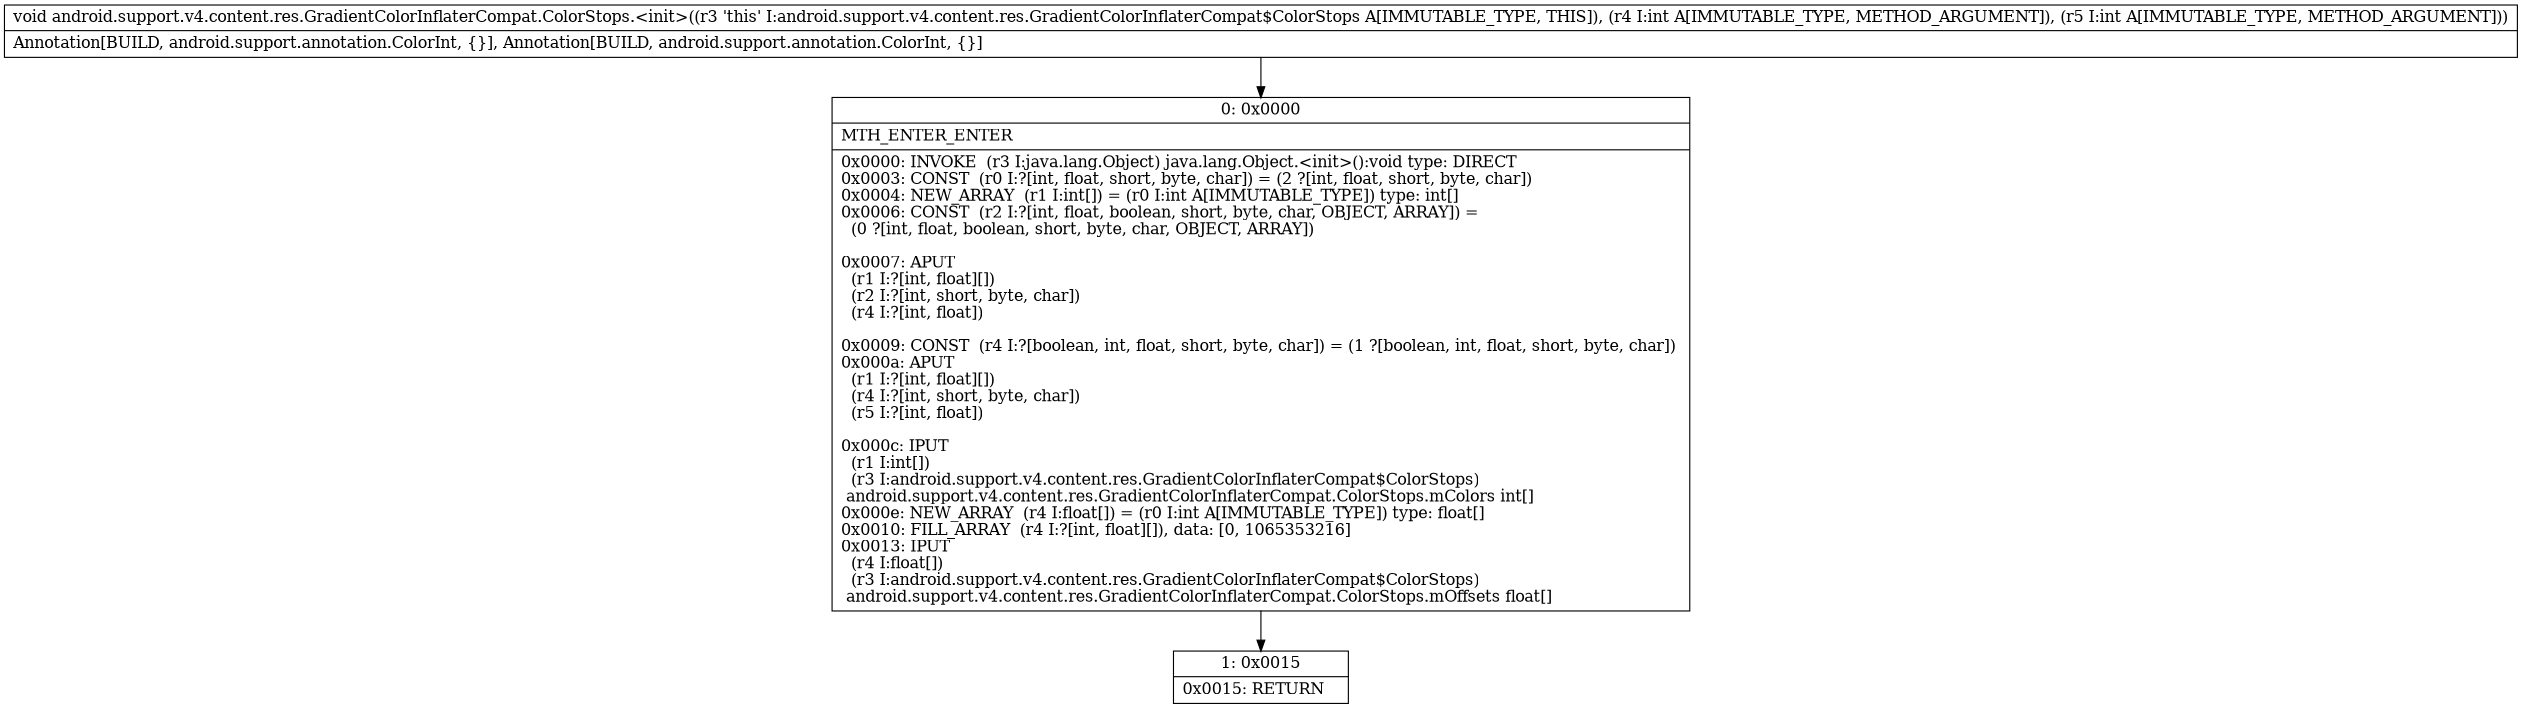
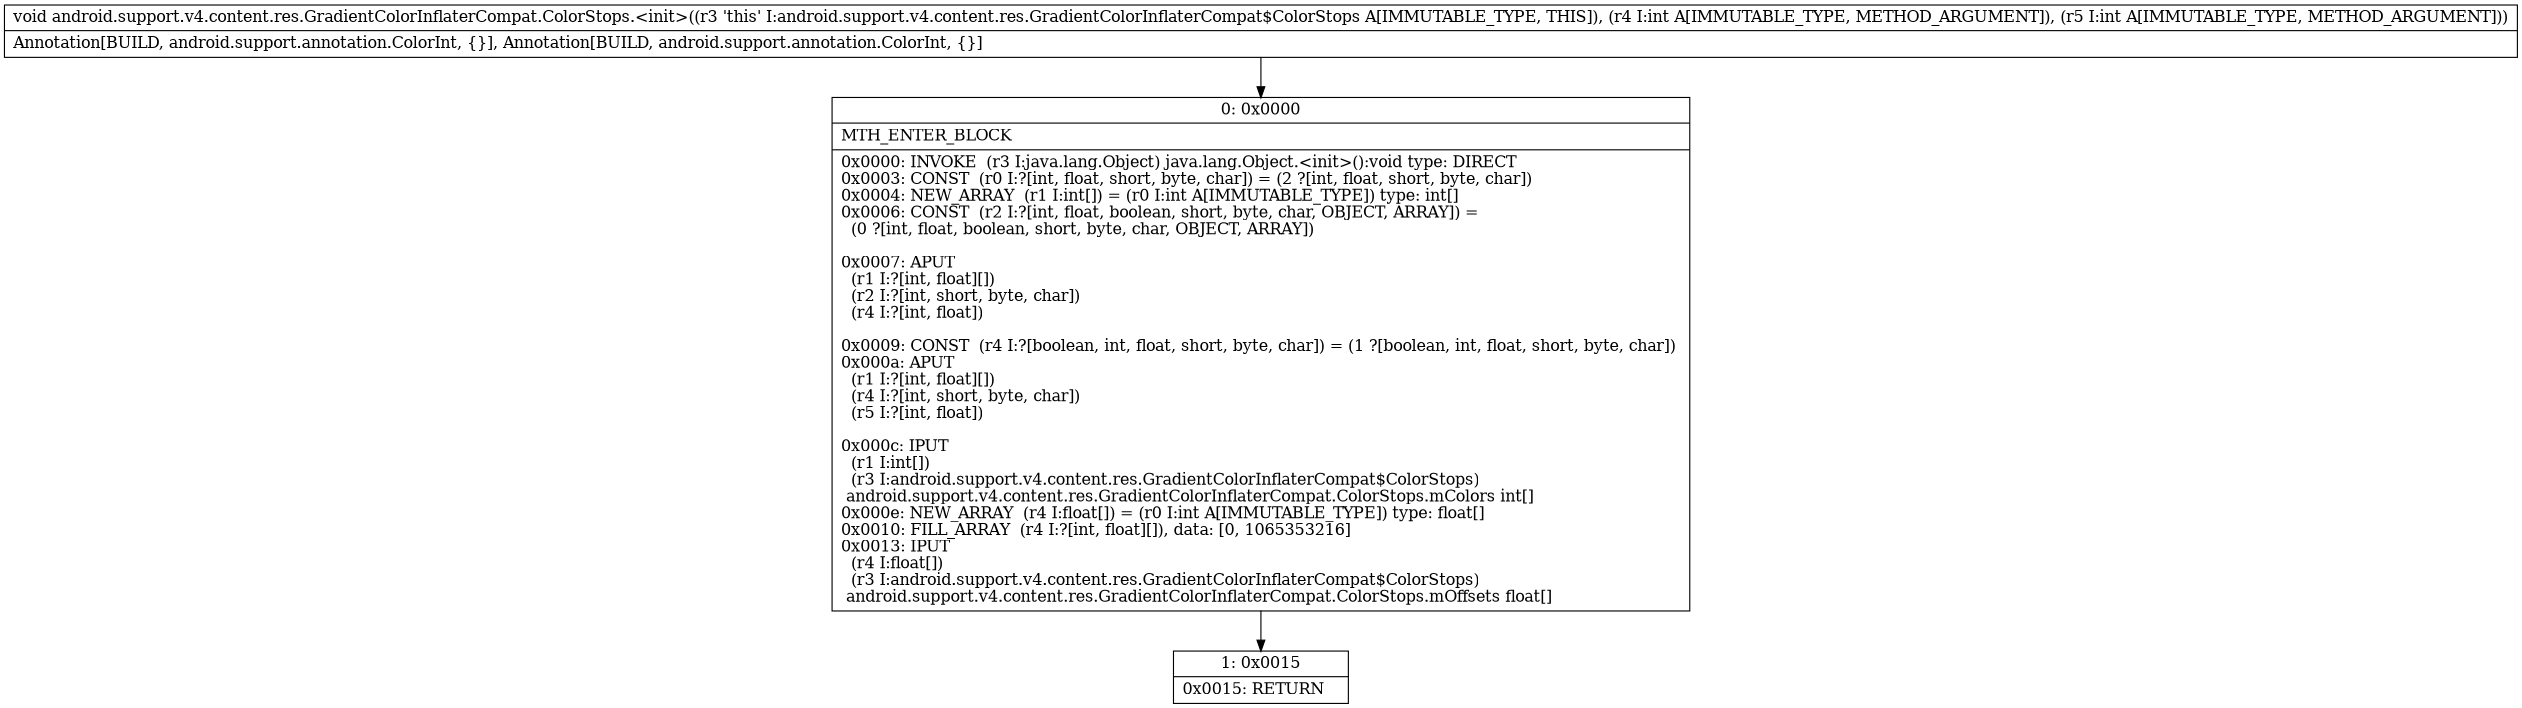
node "0: 0x0000": text "MTH_ENTER_ENTER" -> "MTH_ENTER_BLOCK"
